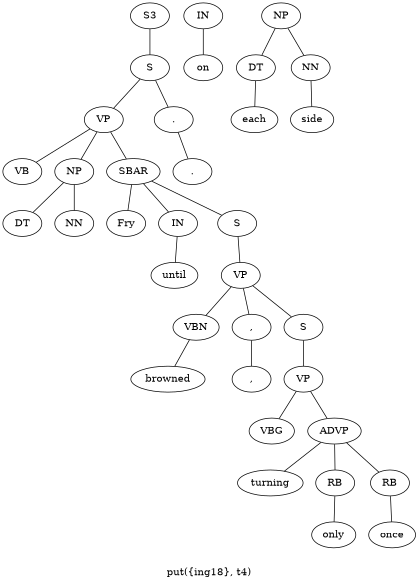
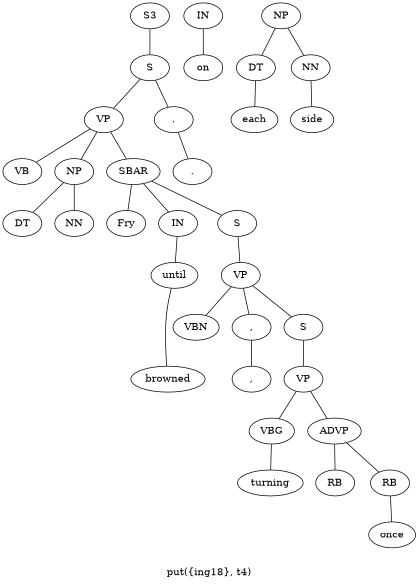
edge "VBN" -- "browned": now "until" -- "browned"
edge "ADVP" -- "turning": now "VBG" -- "turning"
node "only": removed
